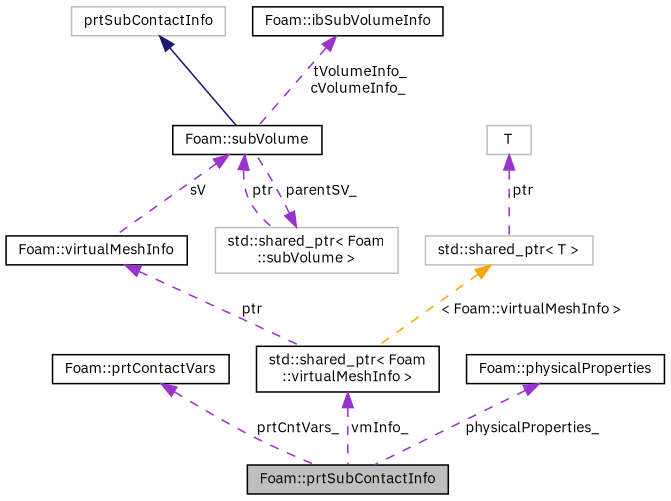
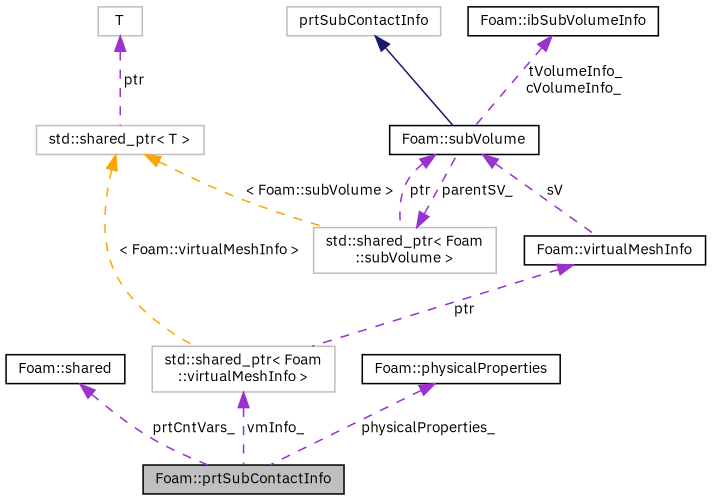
edge "std::shared_ptr< Foam ::subVolume >" -> "std::shared_ptr< T >": added, label "< Foam::subVolume >"
node "Foam::prtContactVars": label "Foam::prtContactVars" -> "Foam::shared"
node "std::shared_ptr< Foam ::virtualMeshInfo >": color black -> grey75
